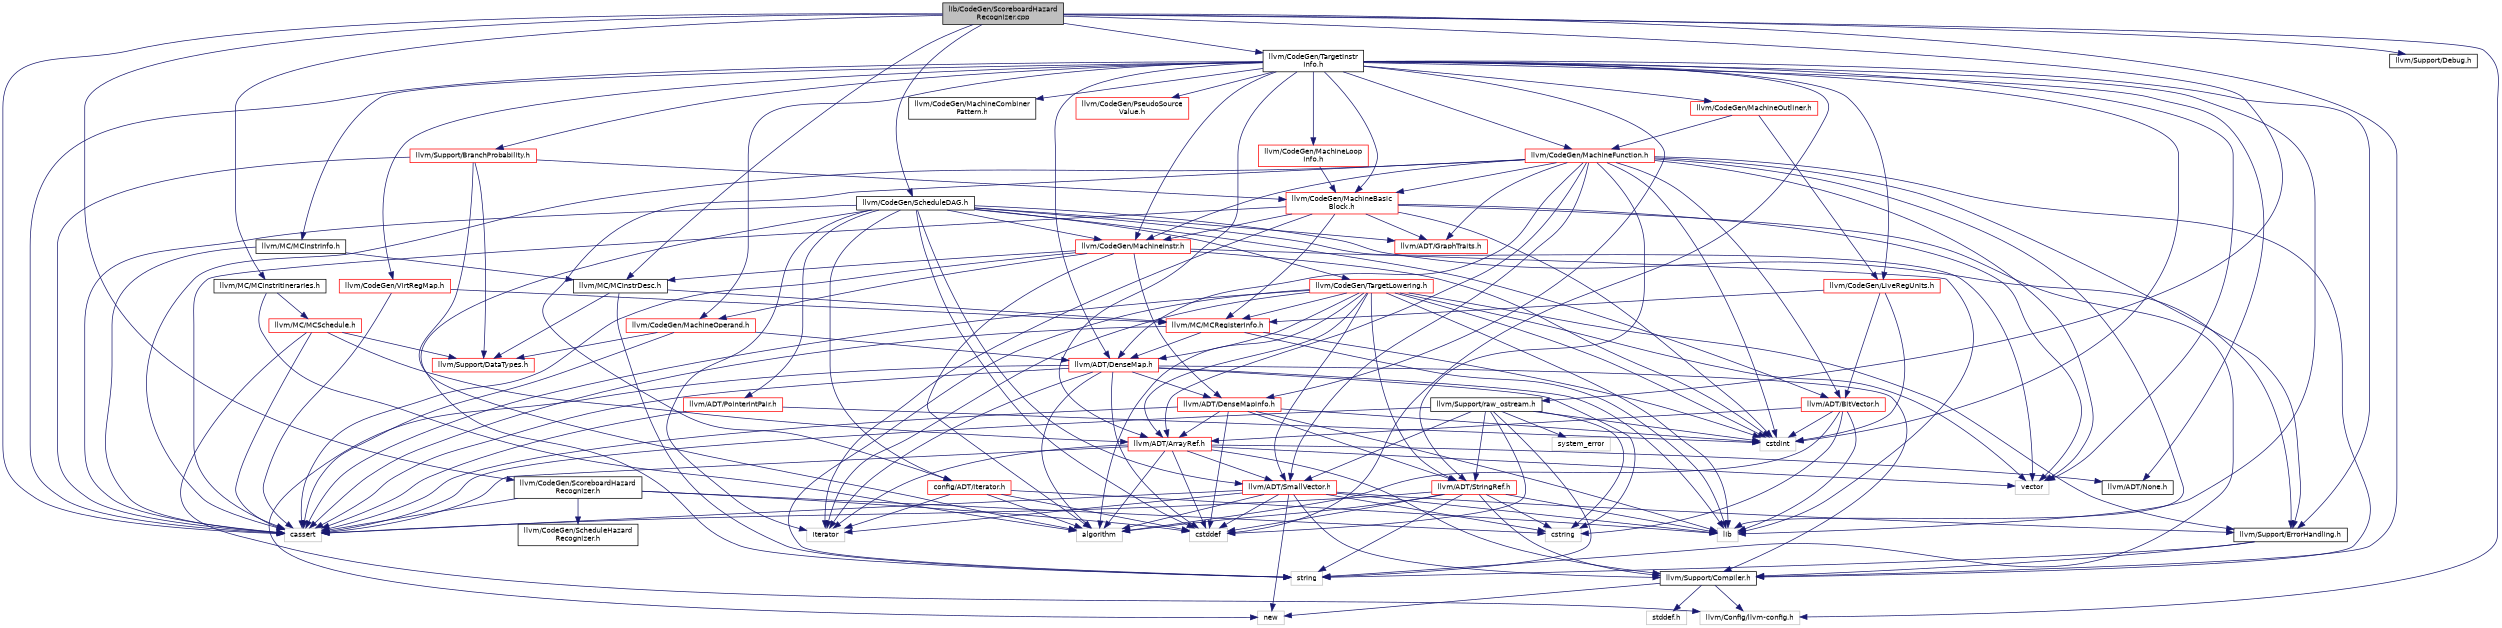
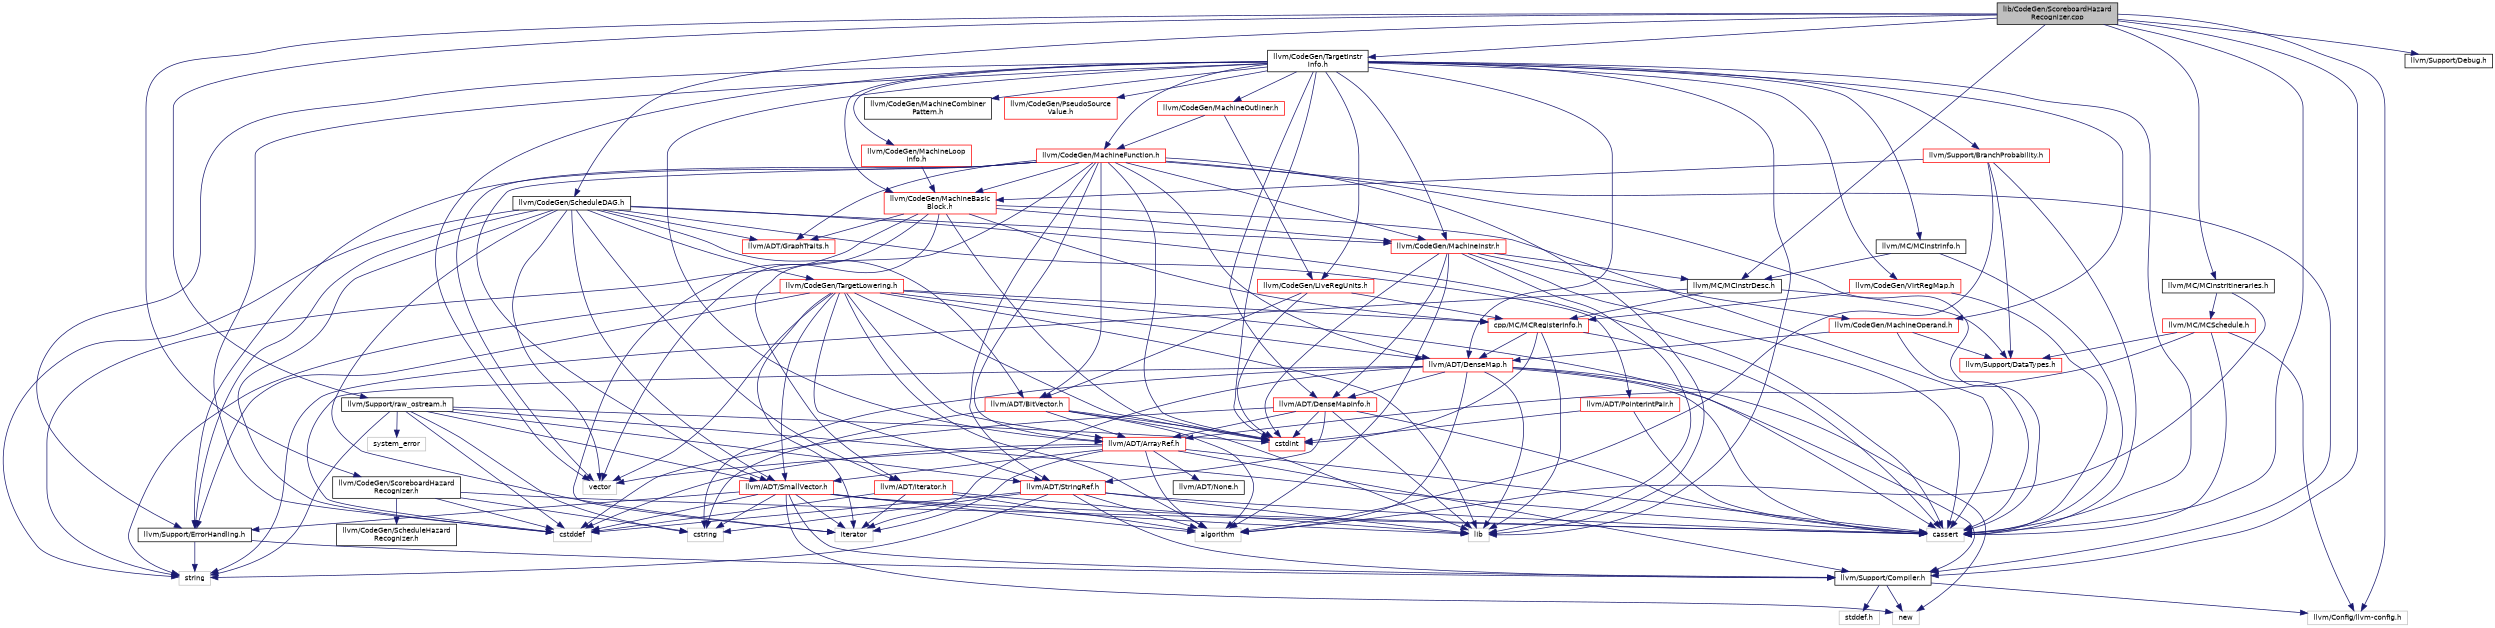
edge "llvm/CodeGen/TargetInstr Info.h" -> "llvm/ADT/None.h": removed
node "llvm/MC/MCRegisterInfo.h": label "llvm/MC/MCRegisterInfo.h" -> "cpp/MC/MCRegisterInfo.h"
node "cstdint": color grey75 -> red
node "config/ADT/iterator.h": label "config/ADT/iterator.h" -> "llvm/ADT/iterator.h"
